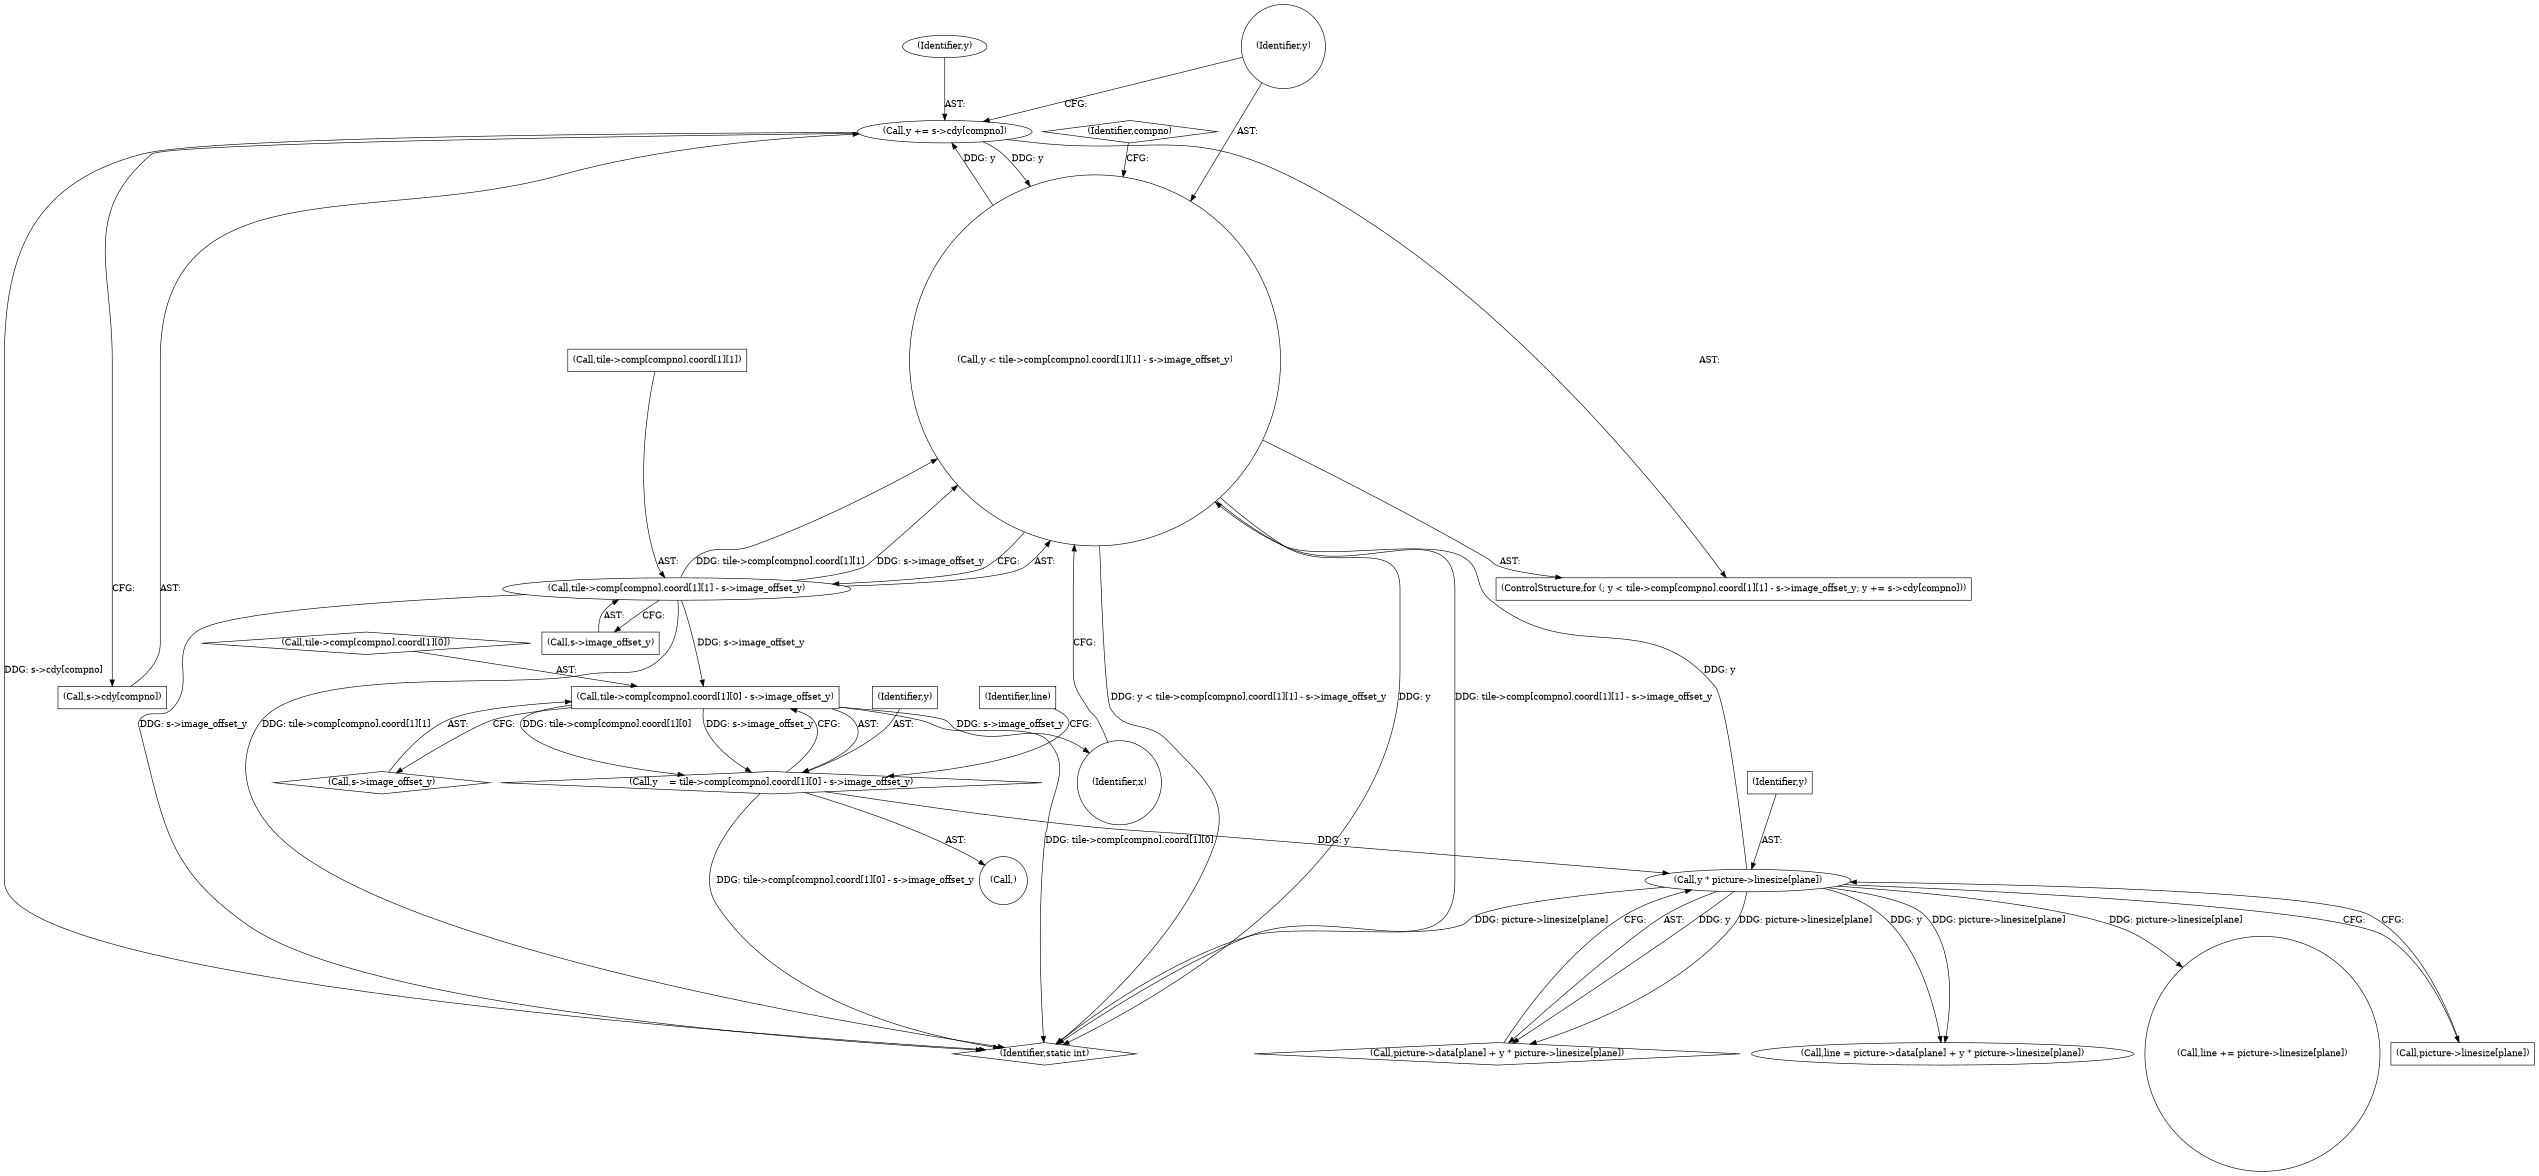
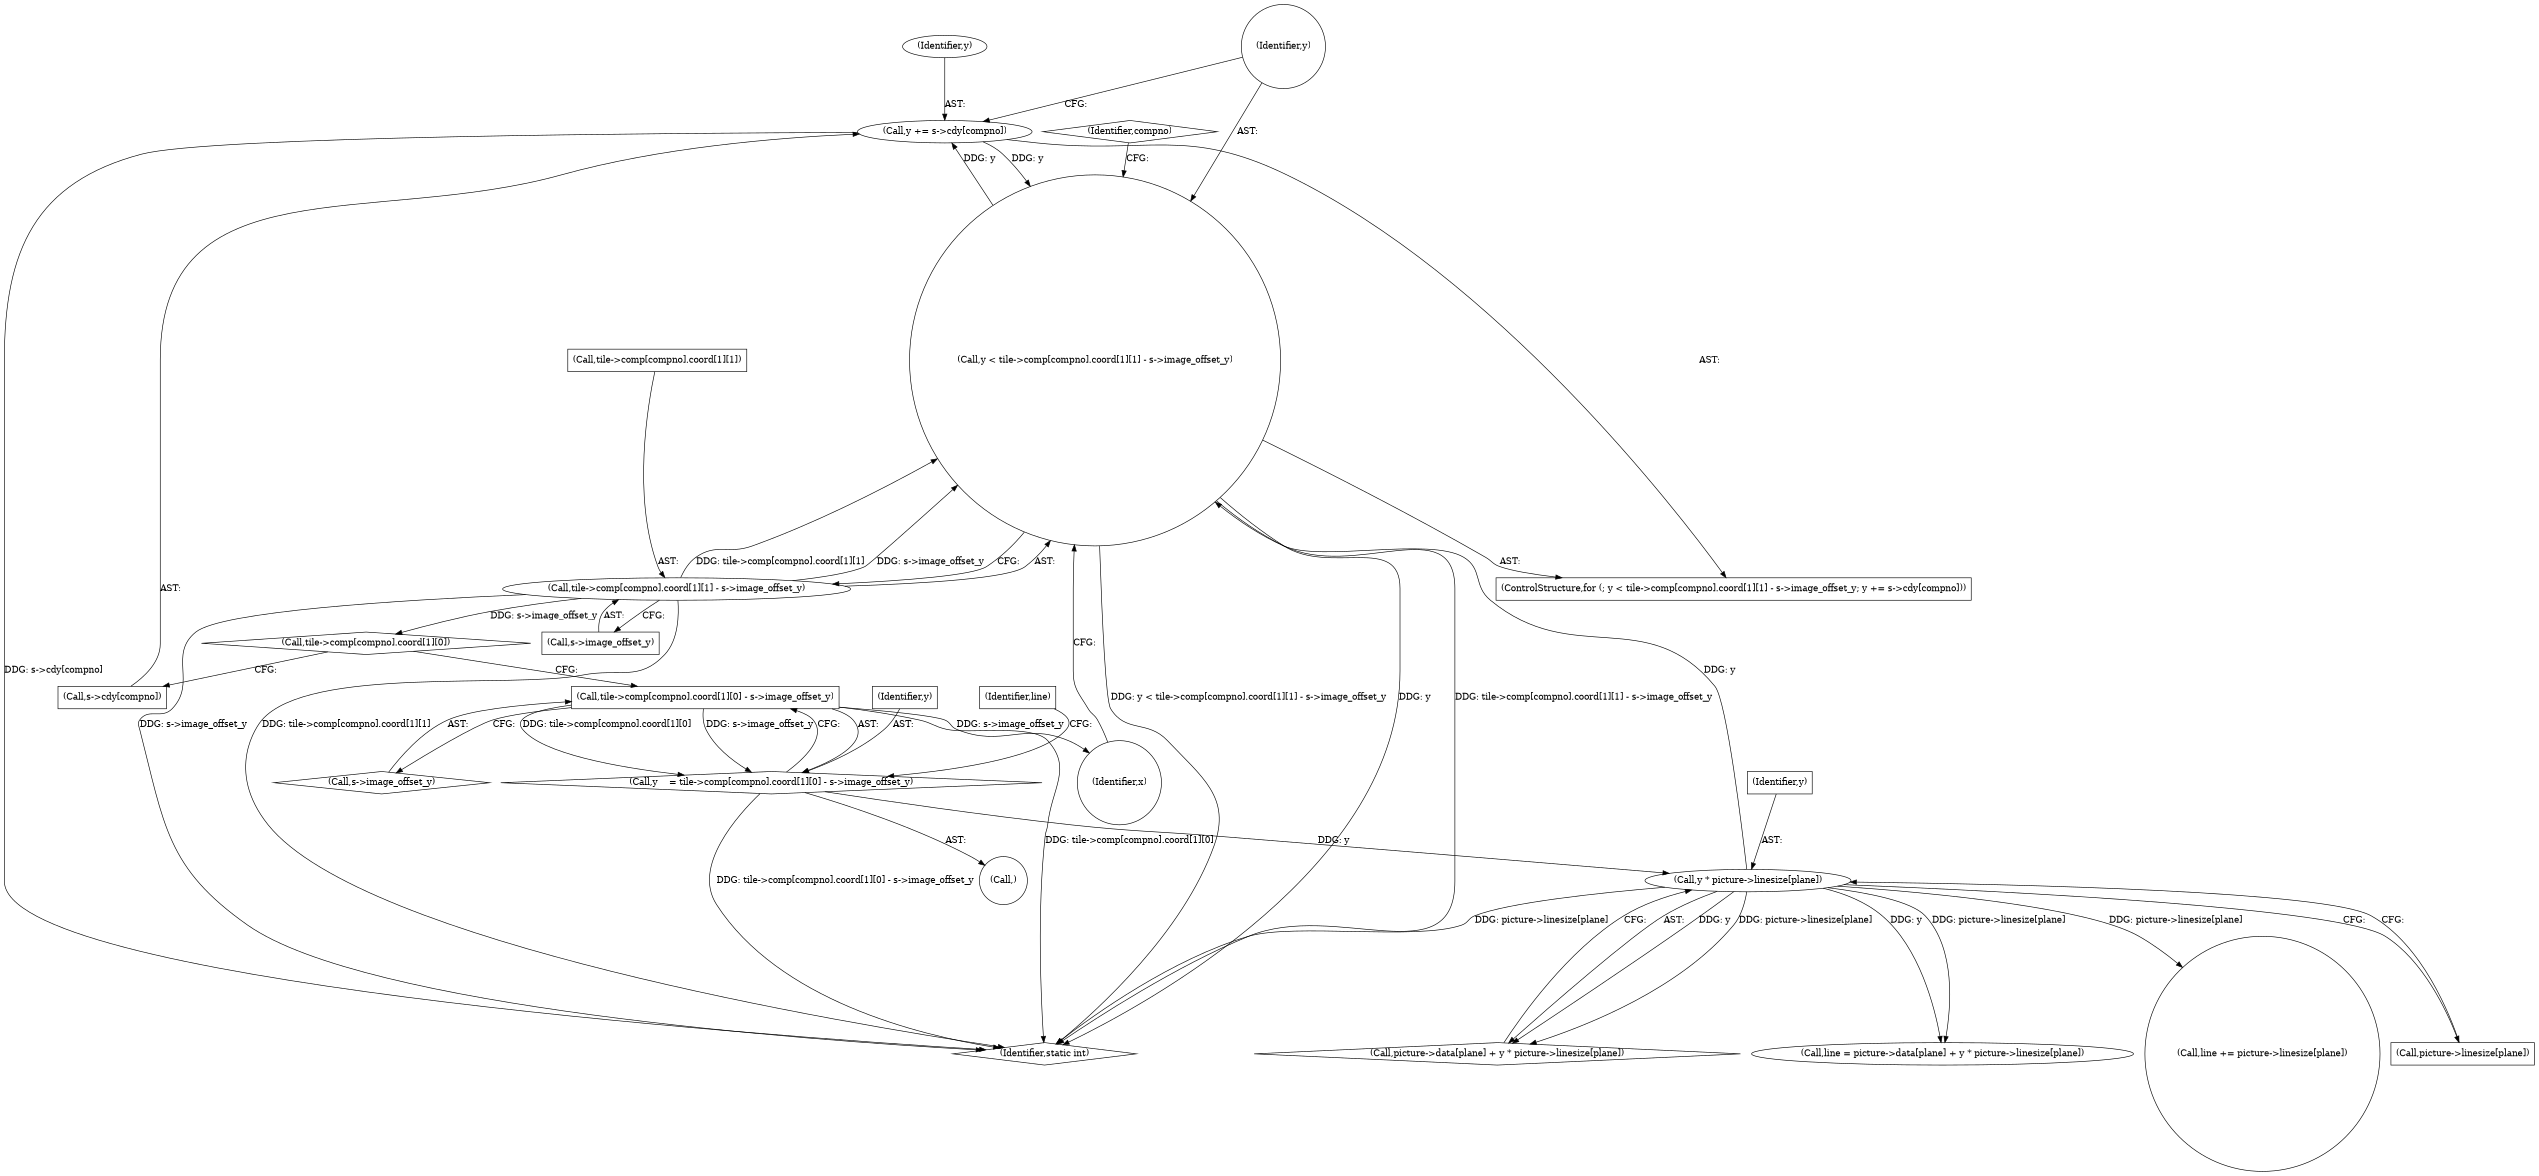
edge "(Call,y += s->cdy[compno])" -> "(Call,s->cdy[compno])": now "(Call,tile->comp[compno].coord[1][0])" -> "(Call,s->cdy[compno])"
edge "(Call,tile->comp[compno].coord[1][1] - s->image_offset_y)" -> "(Call,tile->comp[compno].coord[1][0] - s->image_offset_y)": now "(Call,tile->comp[compno].coord[1][1] - s->image_offset_y)" -> "(Call,tile->comp[compno].coord[1][0])"
edge "(Call,tile->comp[compno].coord[1][0])" -> "(Call,tile->comp[compno].coord[1][0] - s->image_offset_y)": label "AST: " -> "CFG: "
